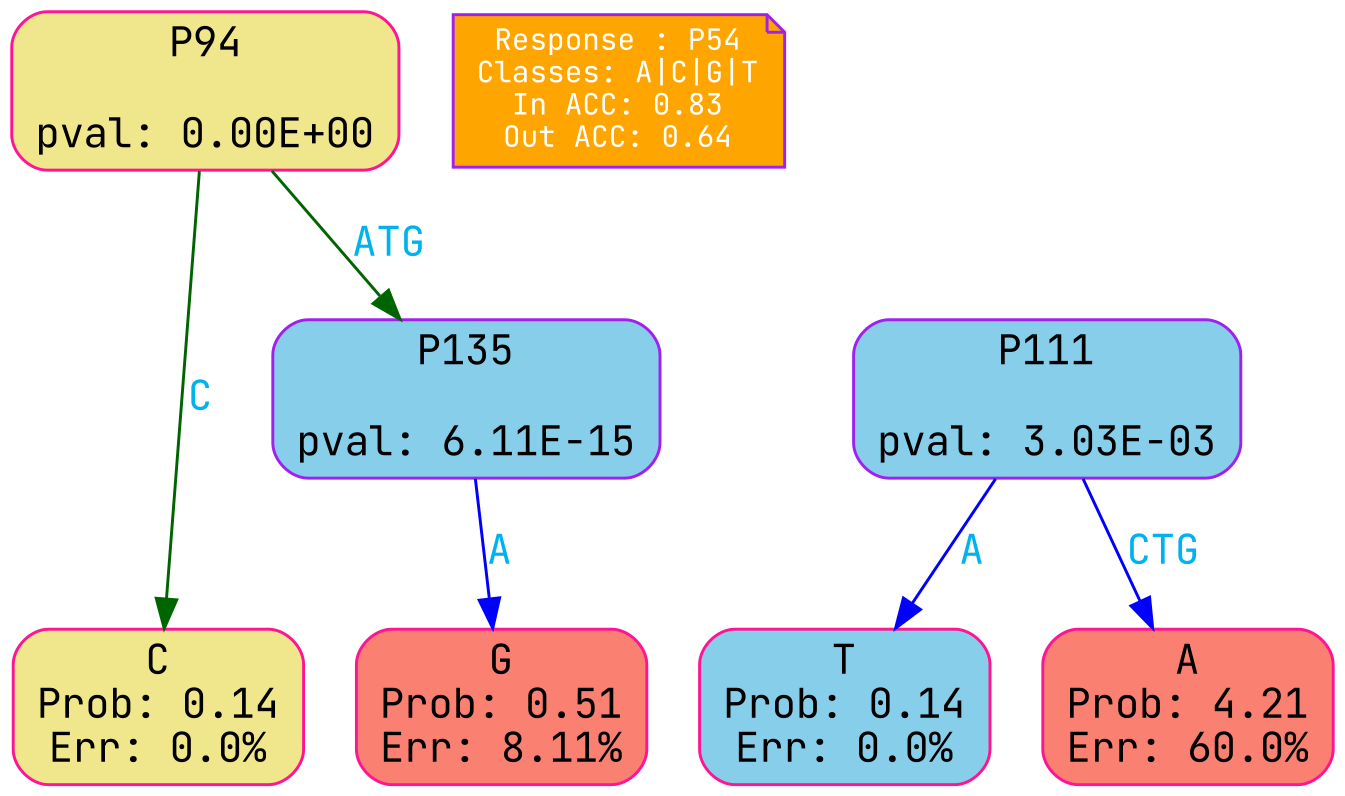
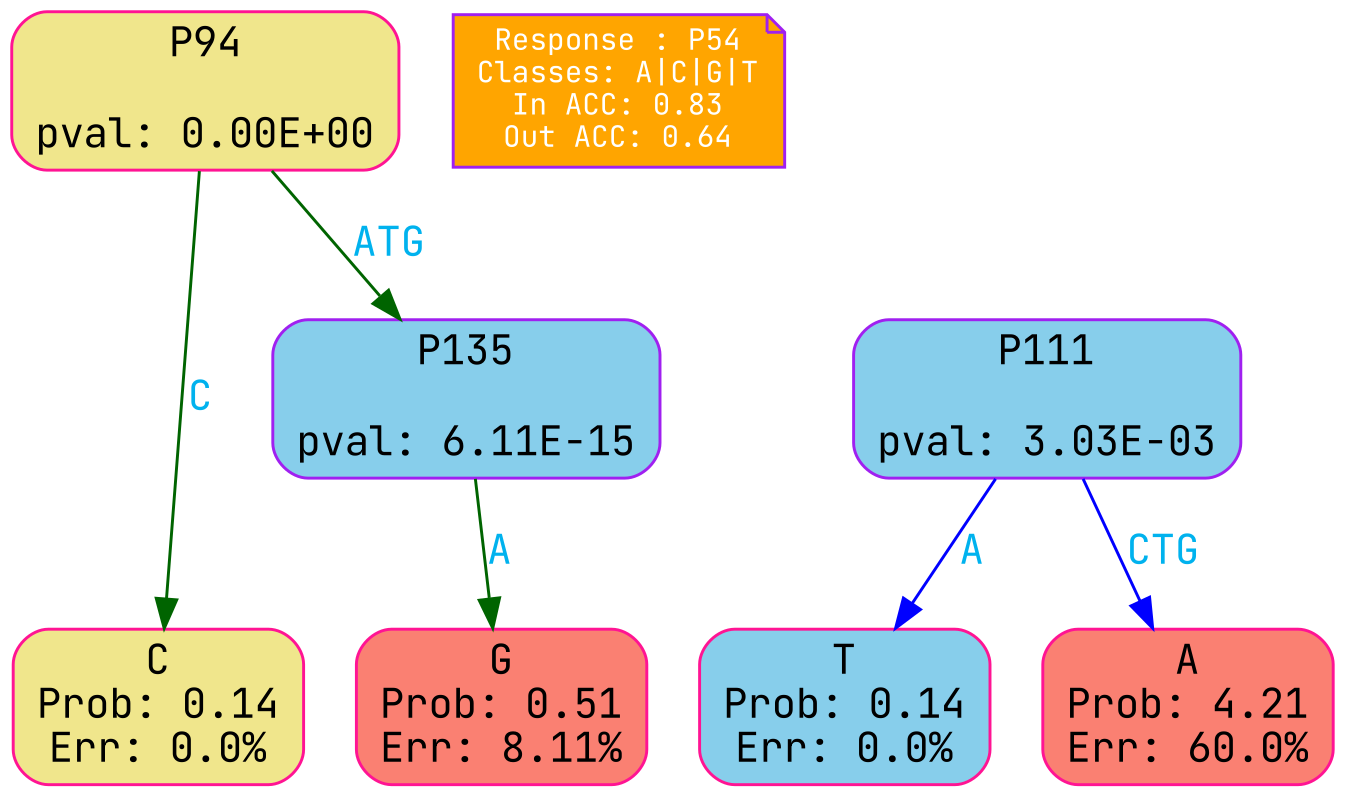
edge "P135 pval: 6.11E-15" -> "G Prob: 0.51 Err: 8.11%": color blue -> darkgreen
